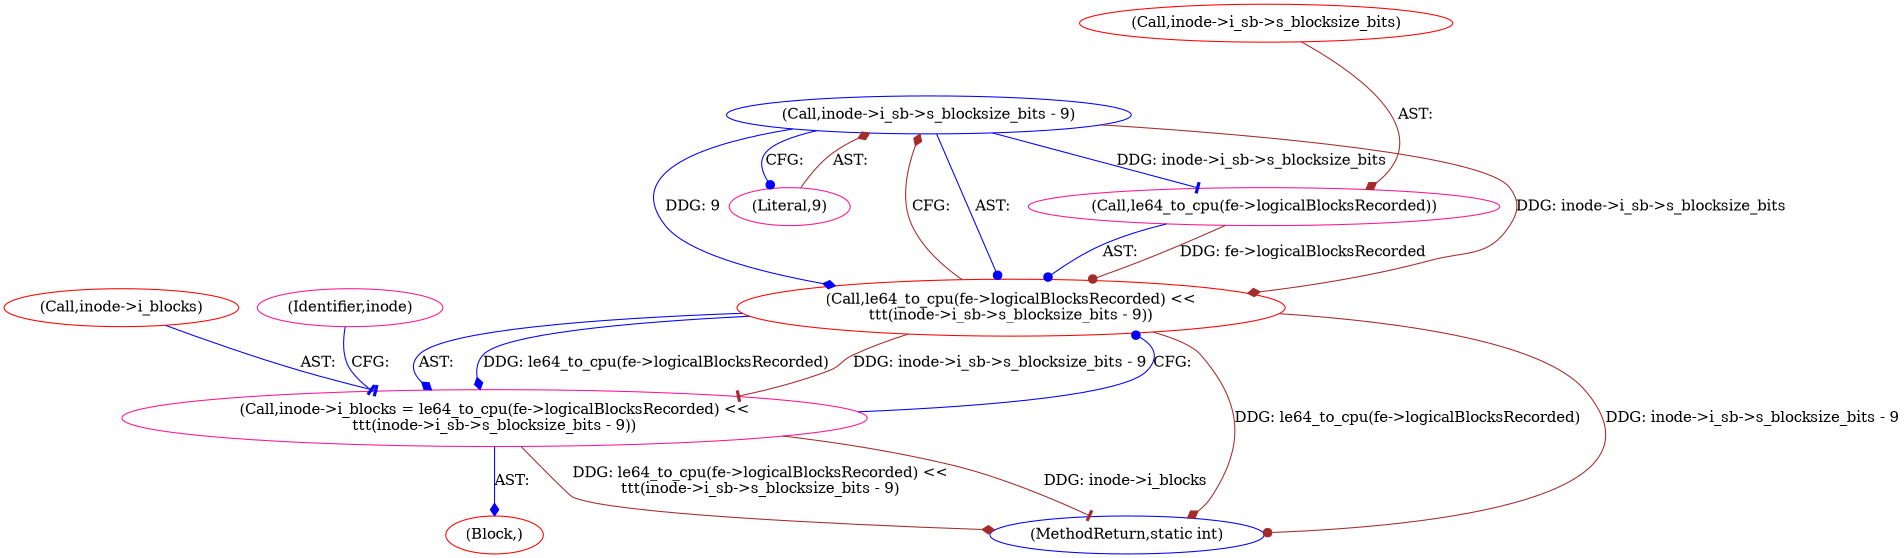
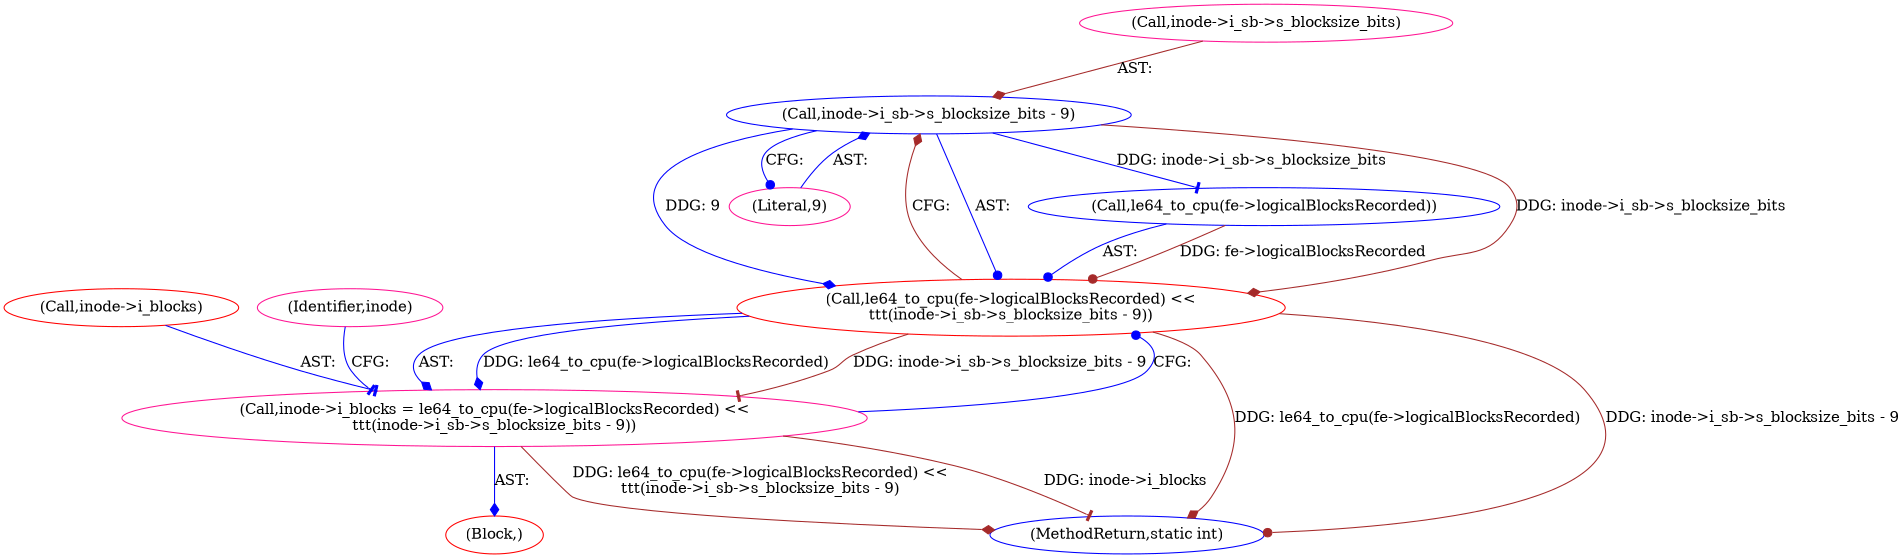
node "(Call,inode->i_sb->s_blocksize_bits)": color red -> deeppink
edge "(Call,inode->i_sb->s_blocksize_bits)" -> "(Call,le64_to_cpu(fe->logicalBlocksRecorded))": now "(Call,inode->i_sb->s_blocksize_bits)" -> "(Call,inode->i_sb->s_blocksize_bits - 9)"
edge "(Literal,9)" -> "(Call,inode->i_sb->s_blocksize_bits - 9)": color brown -> blue
node "(Call,le64_to_cpu(fe->logicalBlocksRecorded))": color deeppink -> blue
